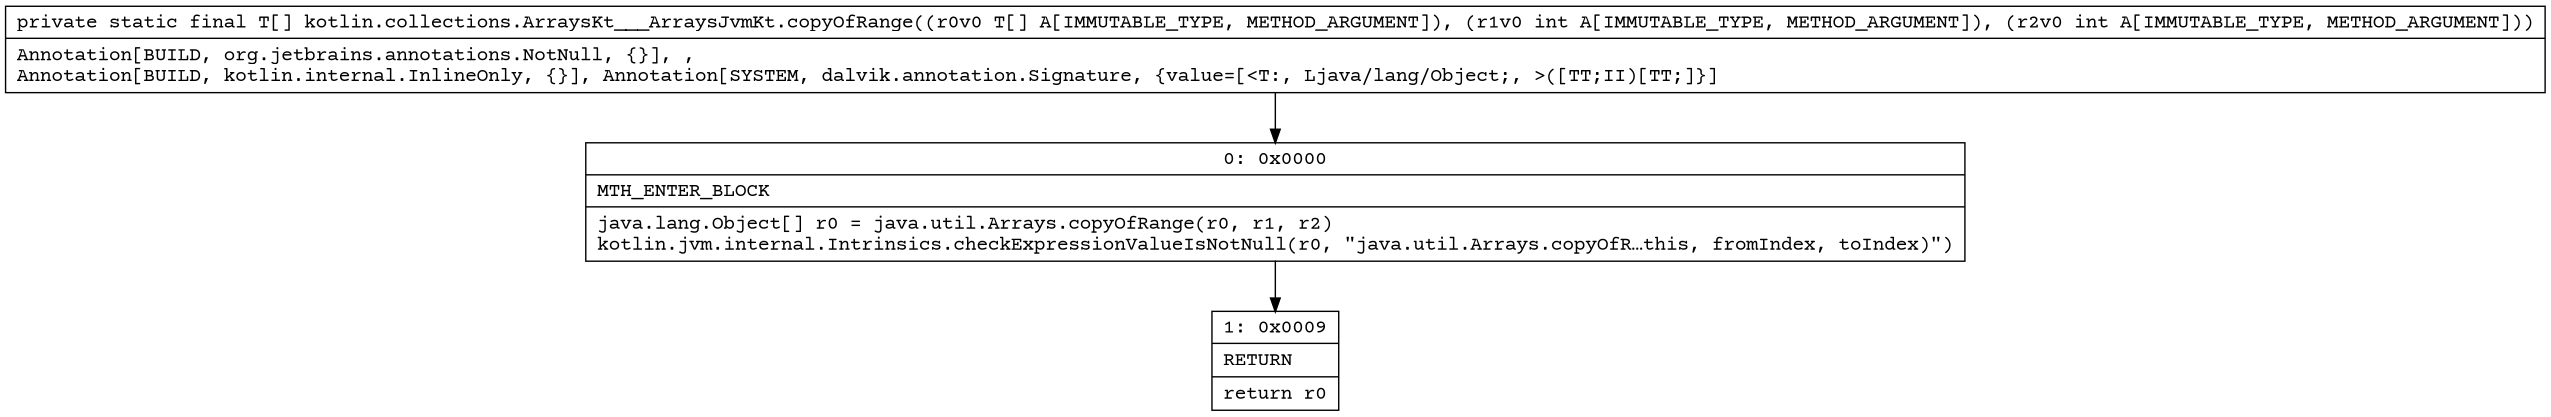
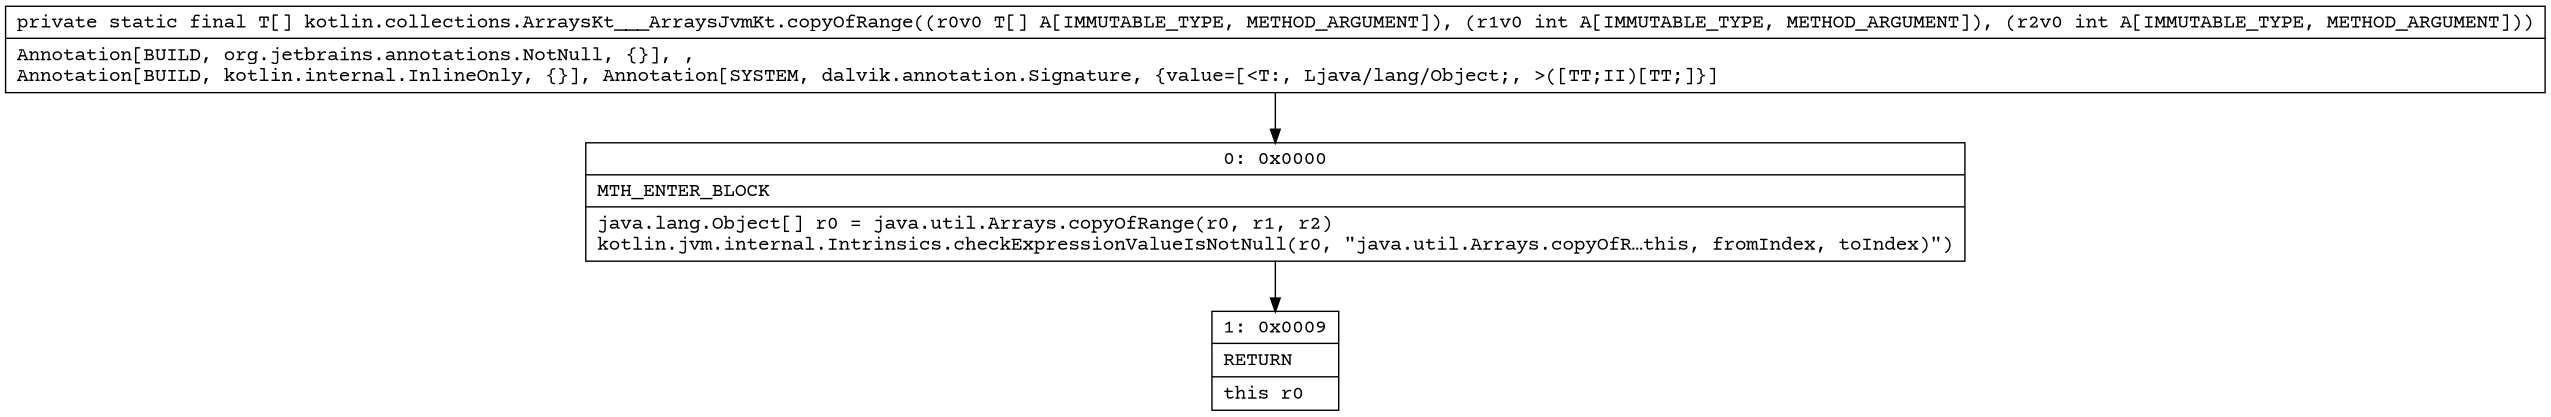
node "1: 0x0009": text "return r0" -> "this r0"
